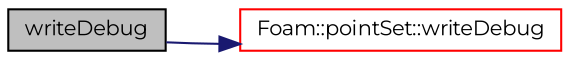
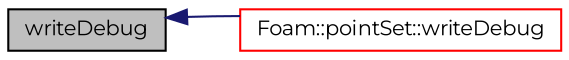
edge "writeDebug" -> "Foam::pointSet::writeDebug": reversed
